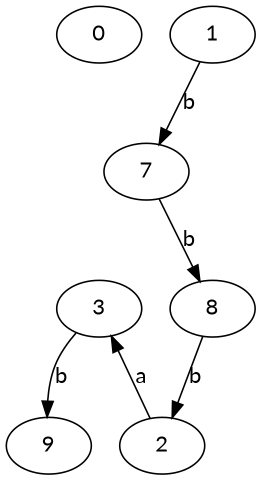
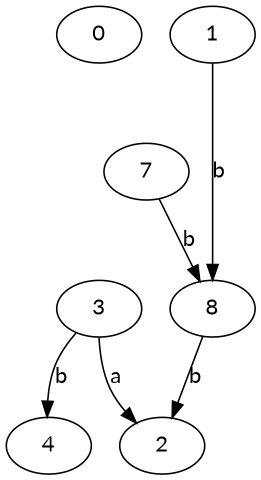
edge "1" -> "7": now "1" -> "8"
edge "2" -> "3": reversed
node "9": label "9" -> "4"
